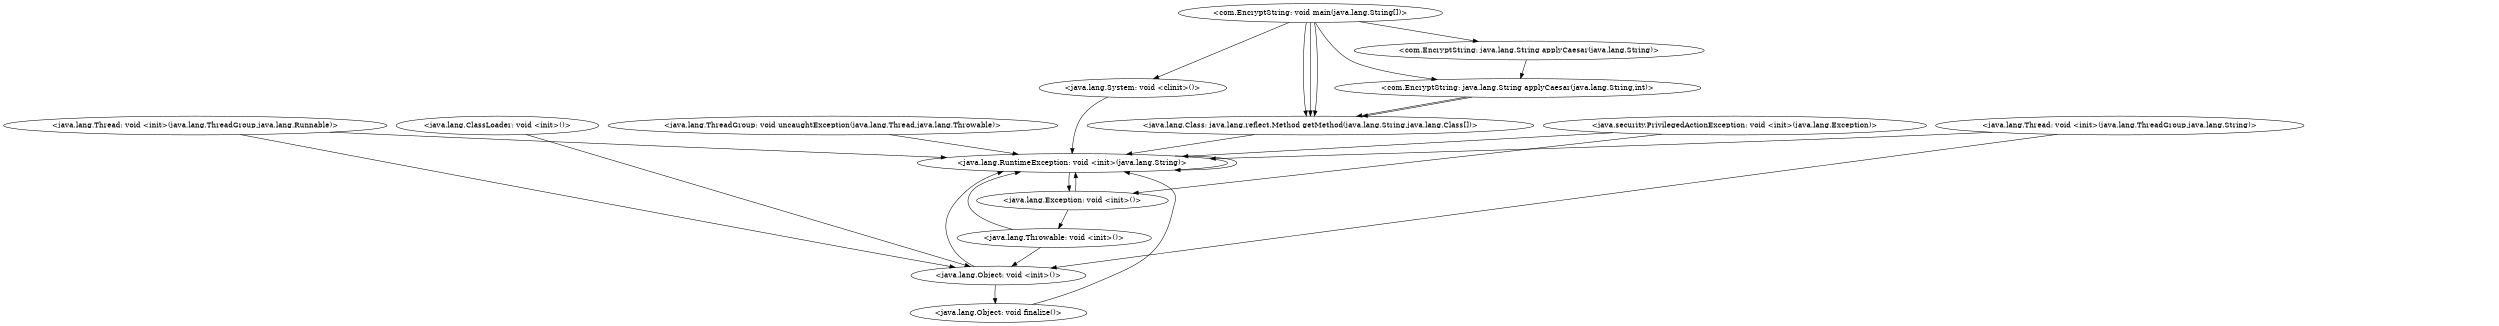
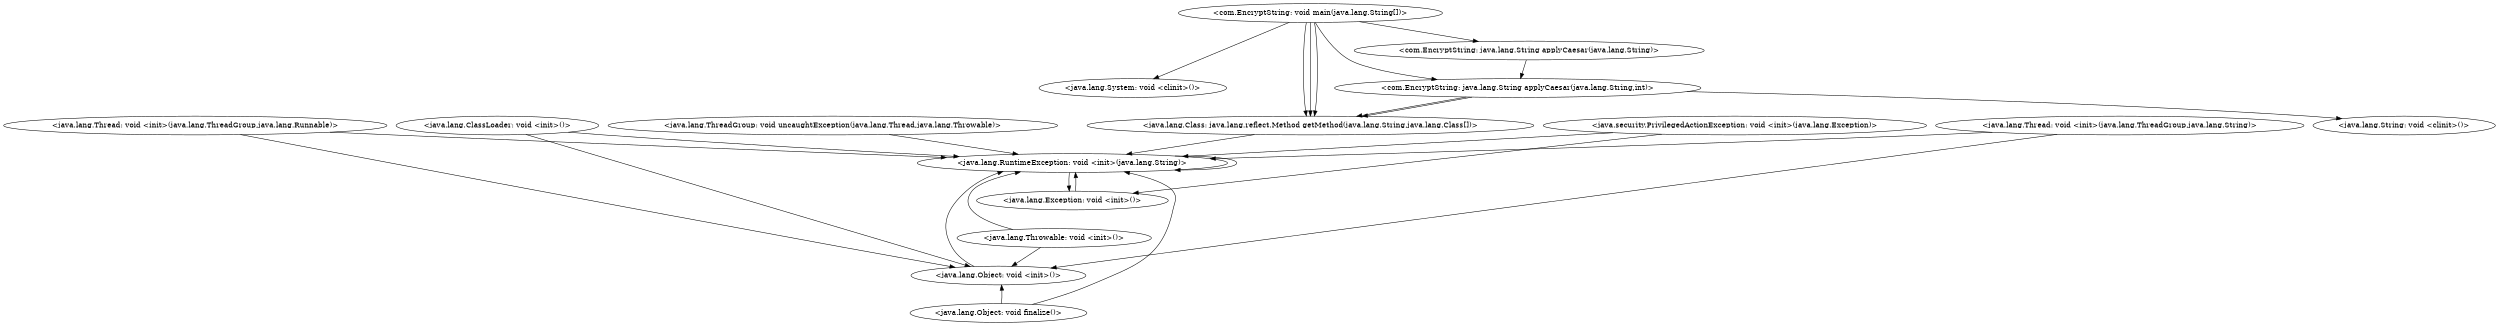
edge "<java.lang.System: void <clinit>()>" -> "<java.lang.RuntimeException: void <init>(java.lang.String)>": now "<java.lang.ClassLoader: void <init>()>" -> "<java.lang.RuntimeException: void <init>(java.lang.String)>"
node "<java.lang.String: void <clinit>()>": added
edge "<java.lang.Exception: void <init>()>" -> "<java.lang.Throwable: void <init>()>": removed
edge "<java.lang.Object: void <init>()>" -> "<java.lang.Object: void finalize()>": reversed
